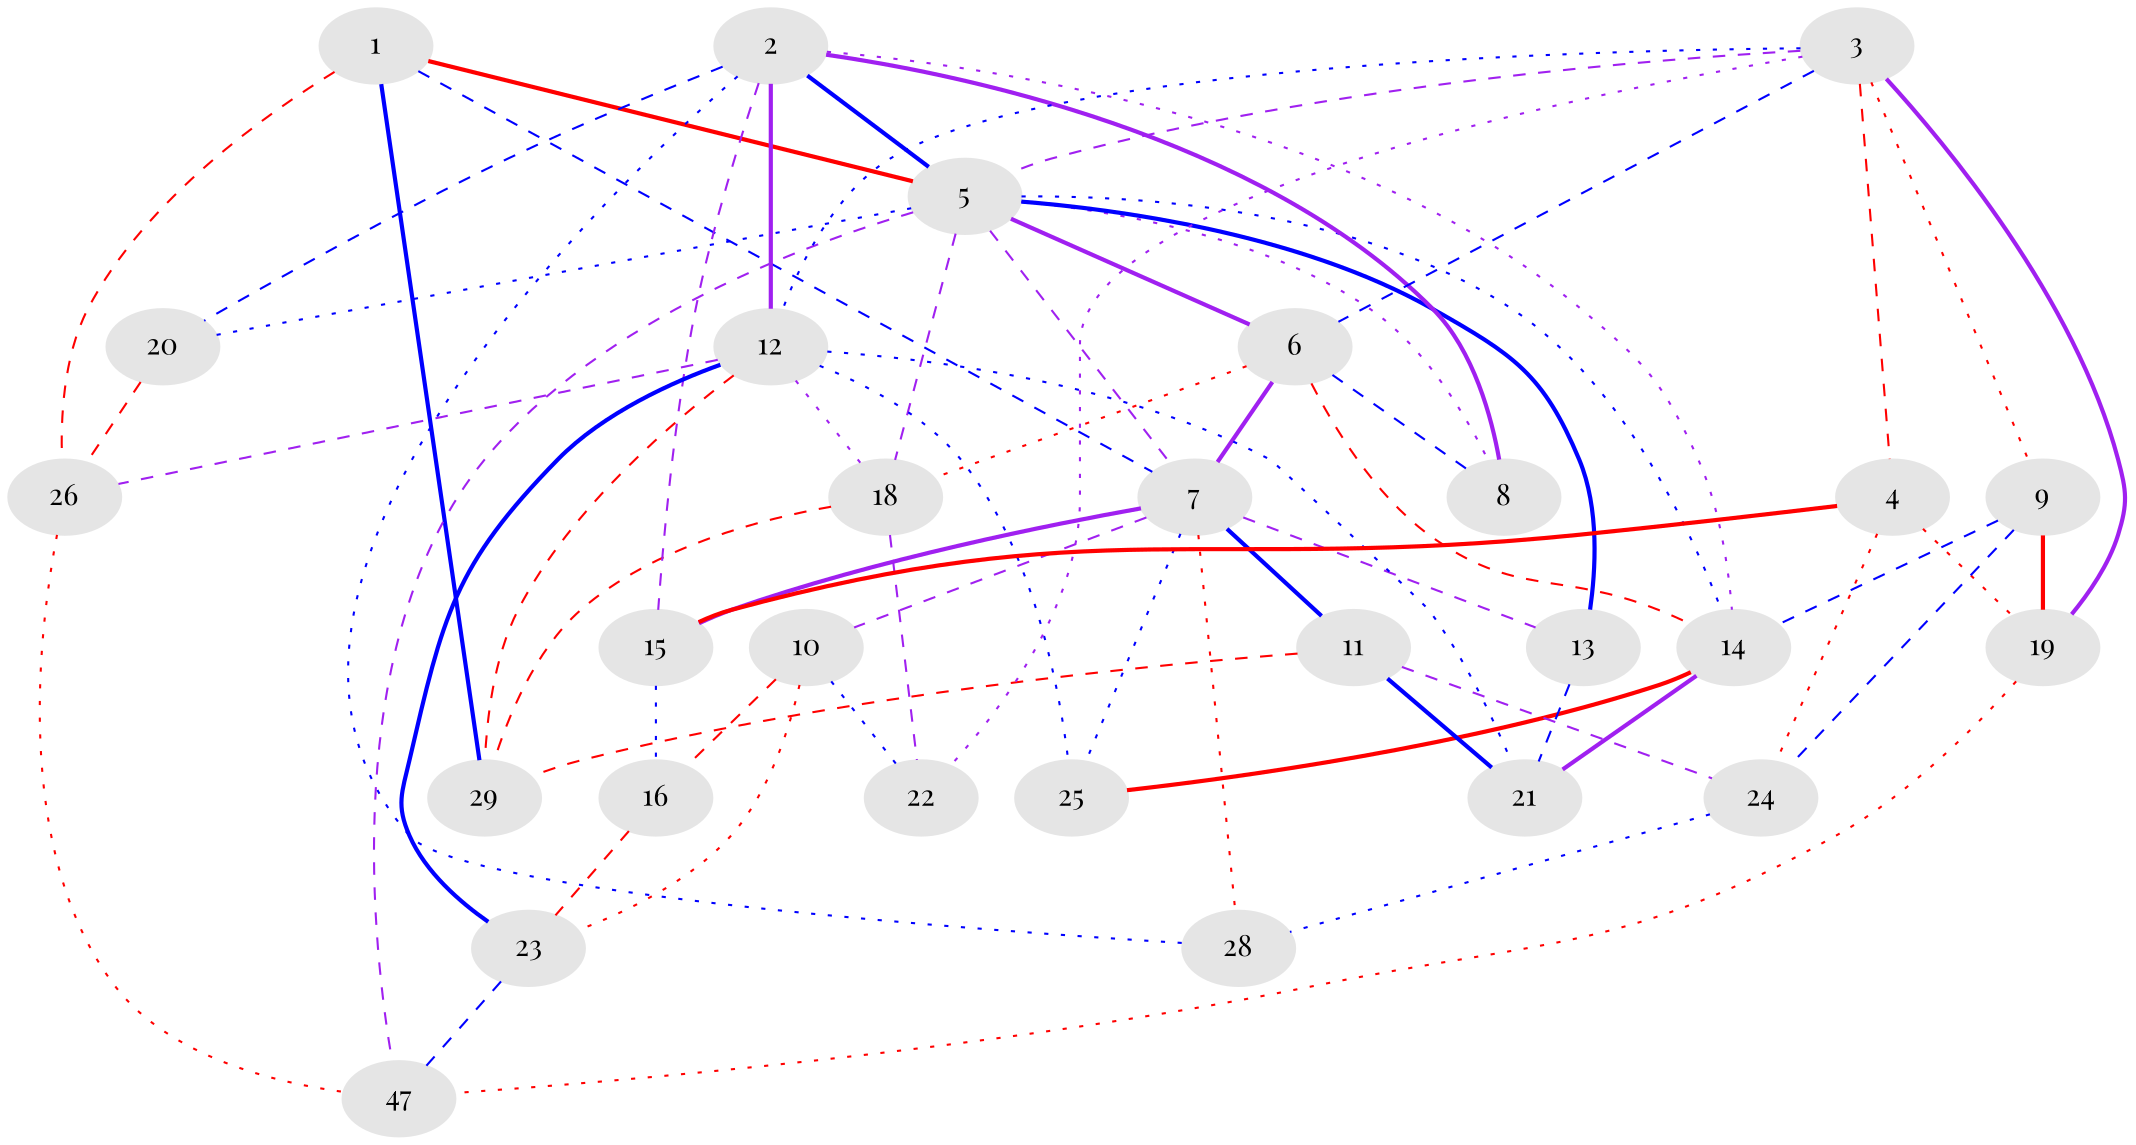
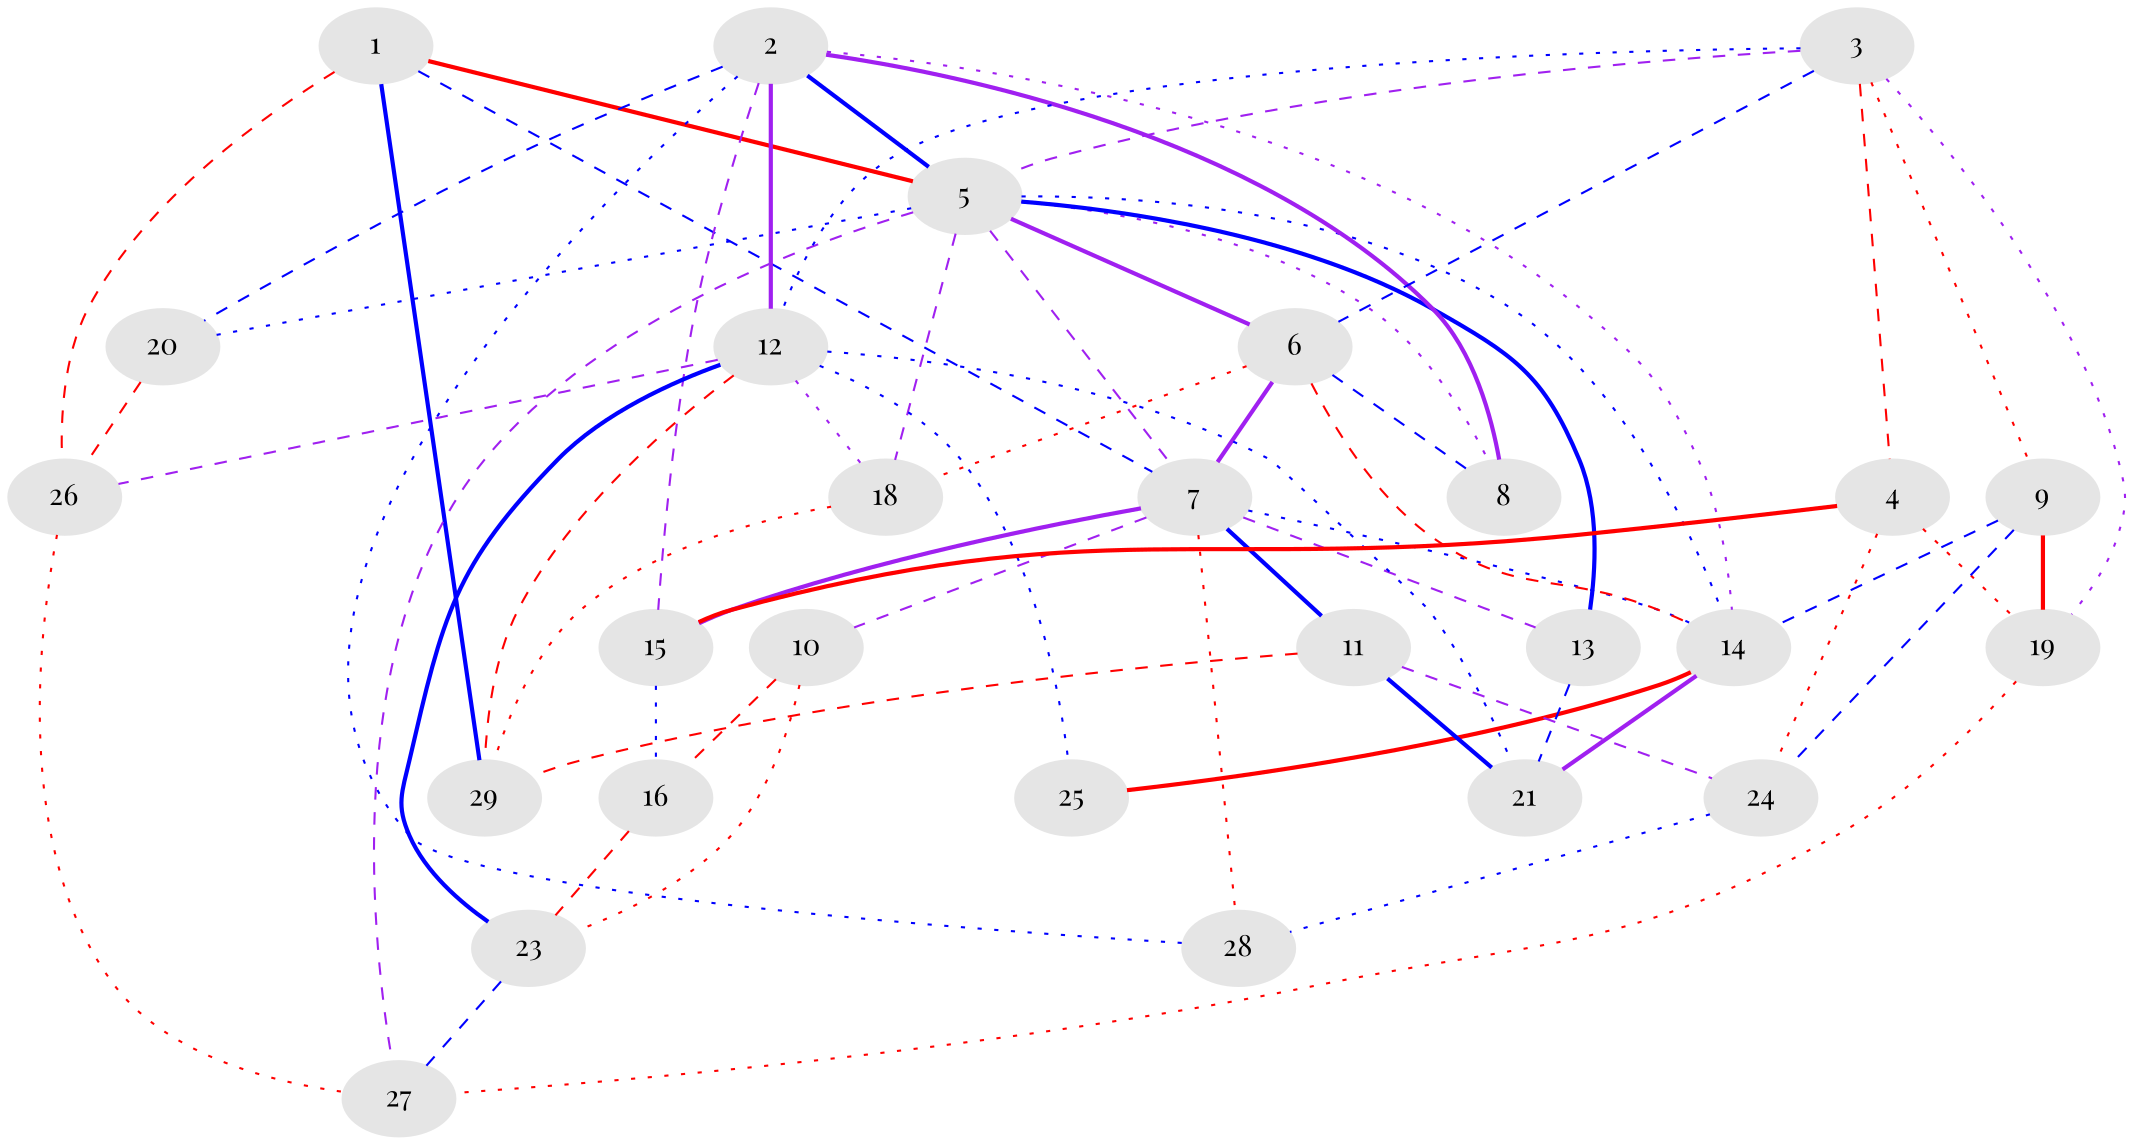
edge "3" -- "19": style bold -> dotted
edge "18" -- "29": style dashed -> dotted
edge "7" -- "25": now "7" -- "14"
node "22": removed
node "47": label "47" -> "27"
